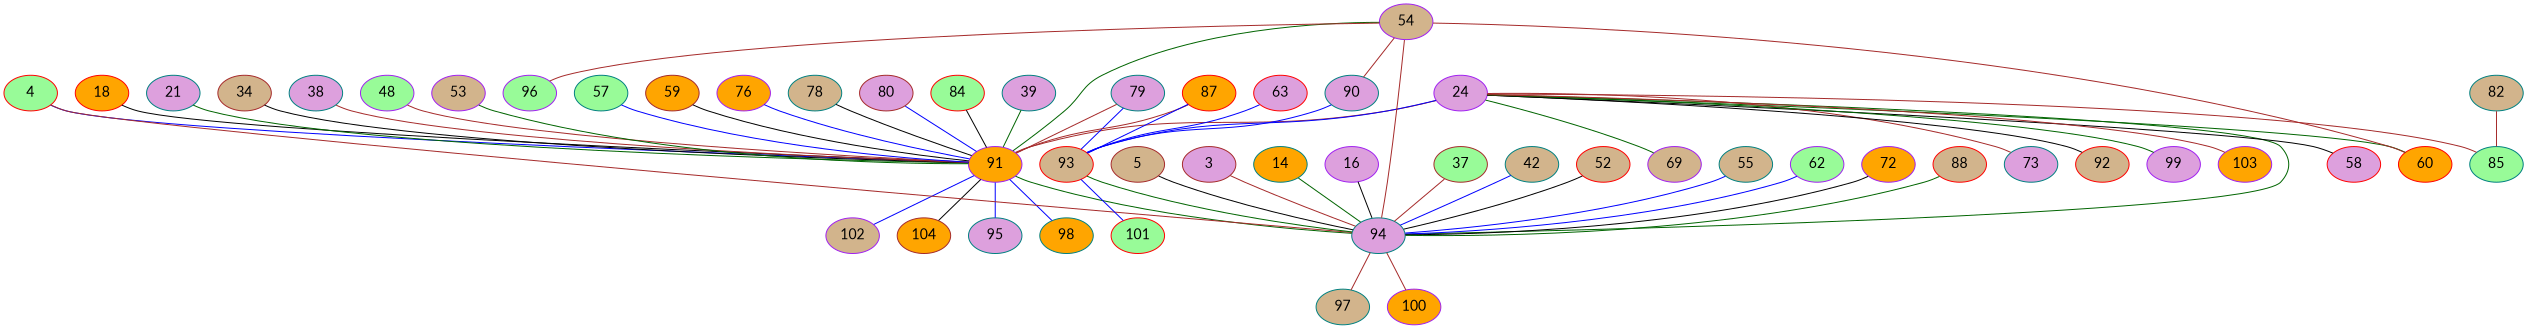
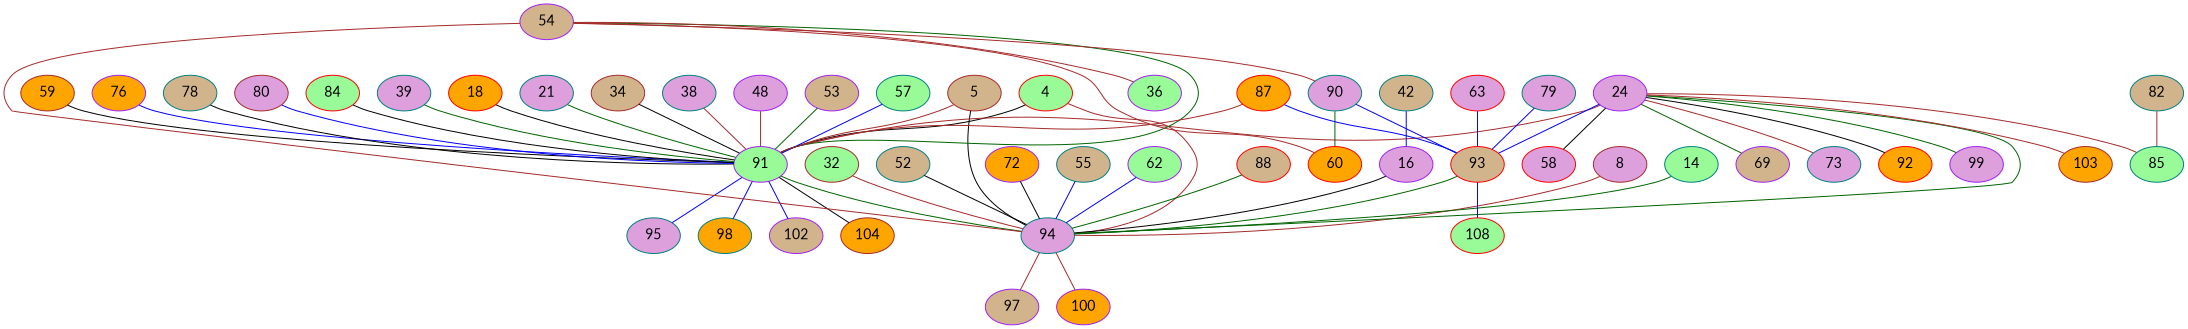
node "48": fillcolor palegreen -> plum
node "96": label "96" -> "36"
edge "24" -- "60": now "90" -- "60"
edge "79" -- "91": now "5" -- "91"
edge "4" -- "91": color blue -> black
node "91": fillcolor orange -> palegreen
node "3": label "3" -> "8"
node "14": fillcolor orange -> palegreen
node "37": label "37" -> "32"
node "52": color red -> teal
node "92": fillcolor tan -> orange
node "103": color purple -> brown
edge "42" -- "94": now "42" -- "16"
node "101": label "101" -> "108"
node "97": color teal -> purple
